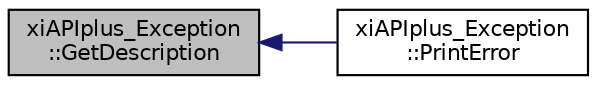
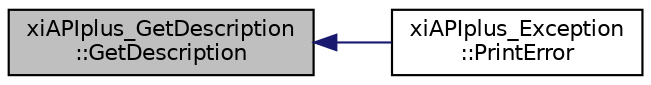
node "xiAPIplus_Exception ::GetDescription": label "xiAPIplus_Exception ::GetDescription" -> "xiAPIplus_GetDescription ::GetDescription"
